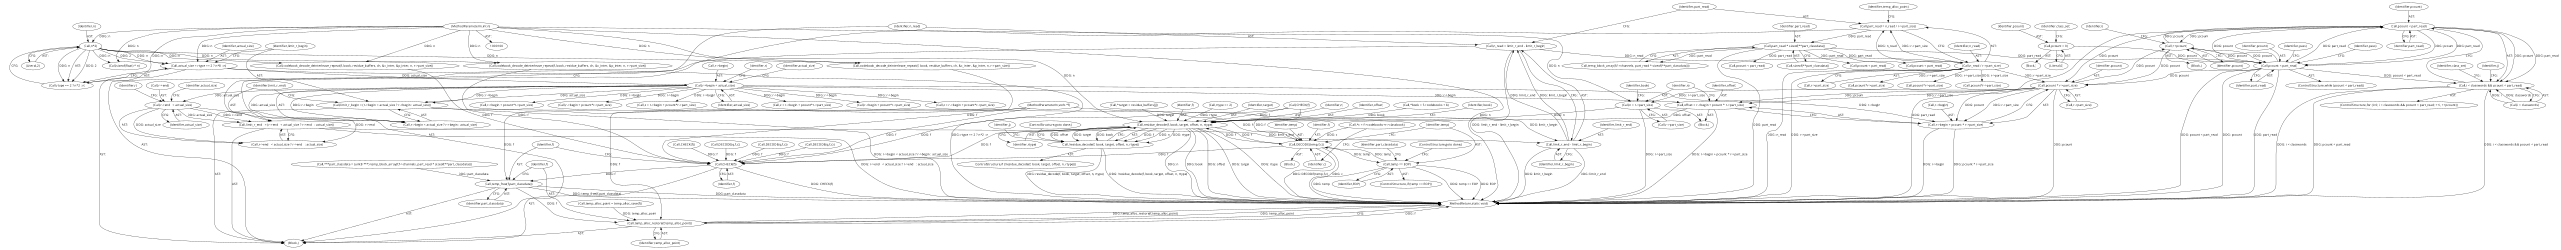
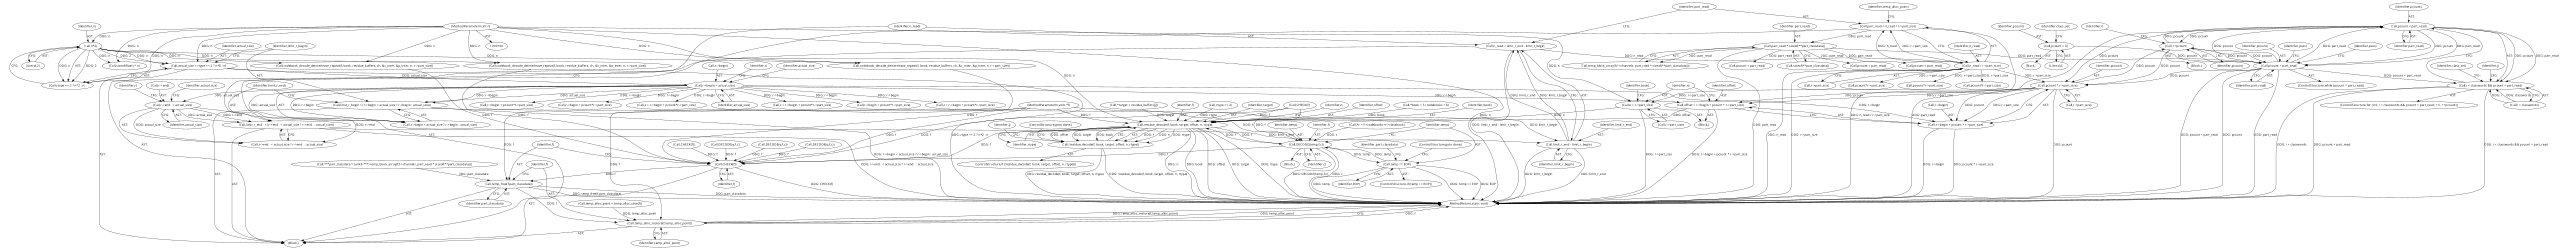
edge "(MethodParameterIn,vorb *f)" -> "(Call,residue_decode(f, book, target, offset, n, rtype))": added, label "DDG: f"
edge "(Call,*c = f->codebooks+r->classbook)" -> "(Identifier,c)": now "(Call,DECODE(temp,f,c))" -> "(Identifier,c)"
edge "(Call,part_read = n_read / r->part_size)" -> "(MethodReturn,static void)": added, label "DDG: n_read / r->part_size"
